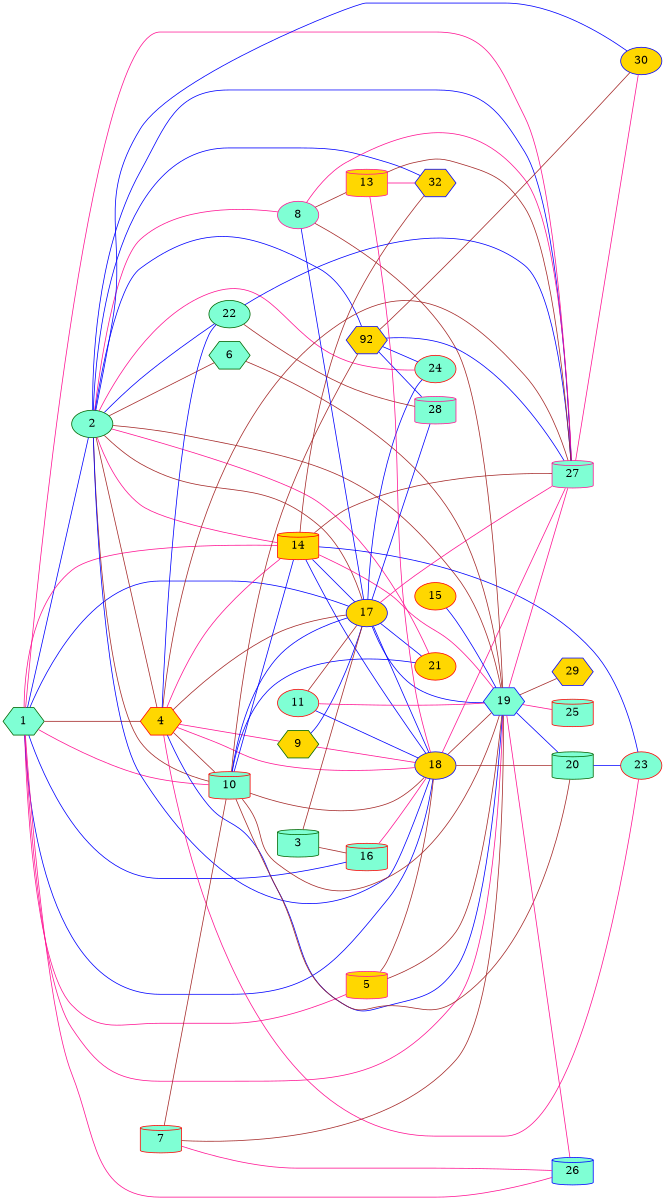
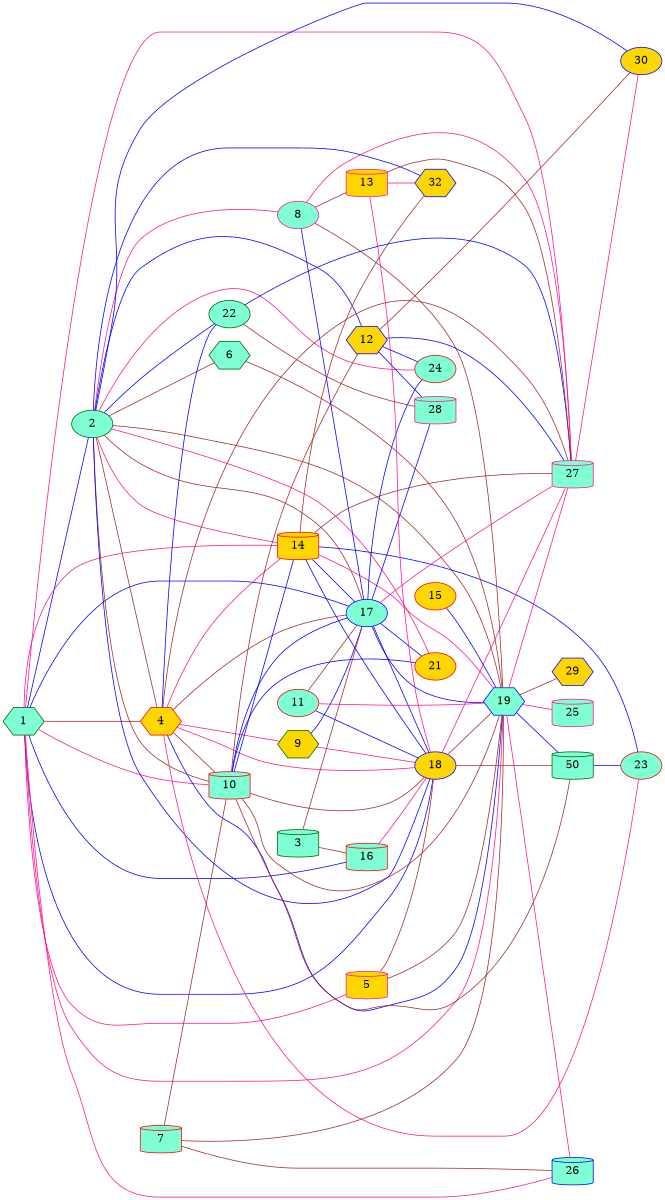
edge "2" -- "27": removed
node "92": label "92" -> "12"
node "17": fillcolor gold -> aquamarine
node "25": color red -> deeppink
node "20": label "20" -> "50"
edge "7" -- "26": color deeppink -> brown
